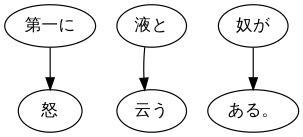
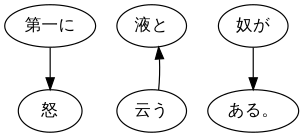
edge "液と" -> "云う": reversed
